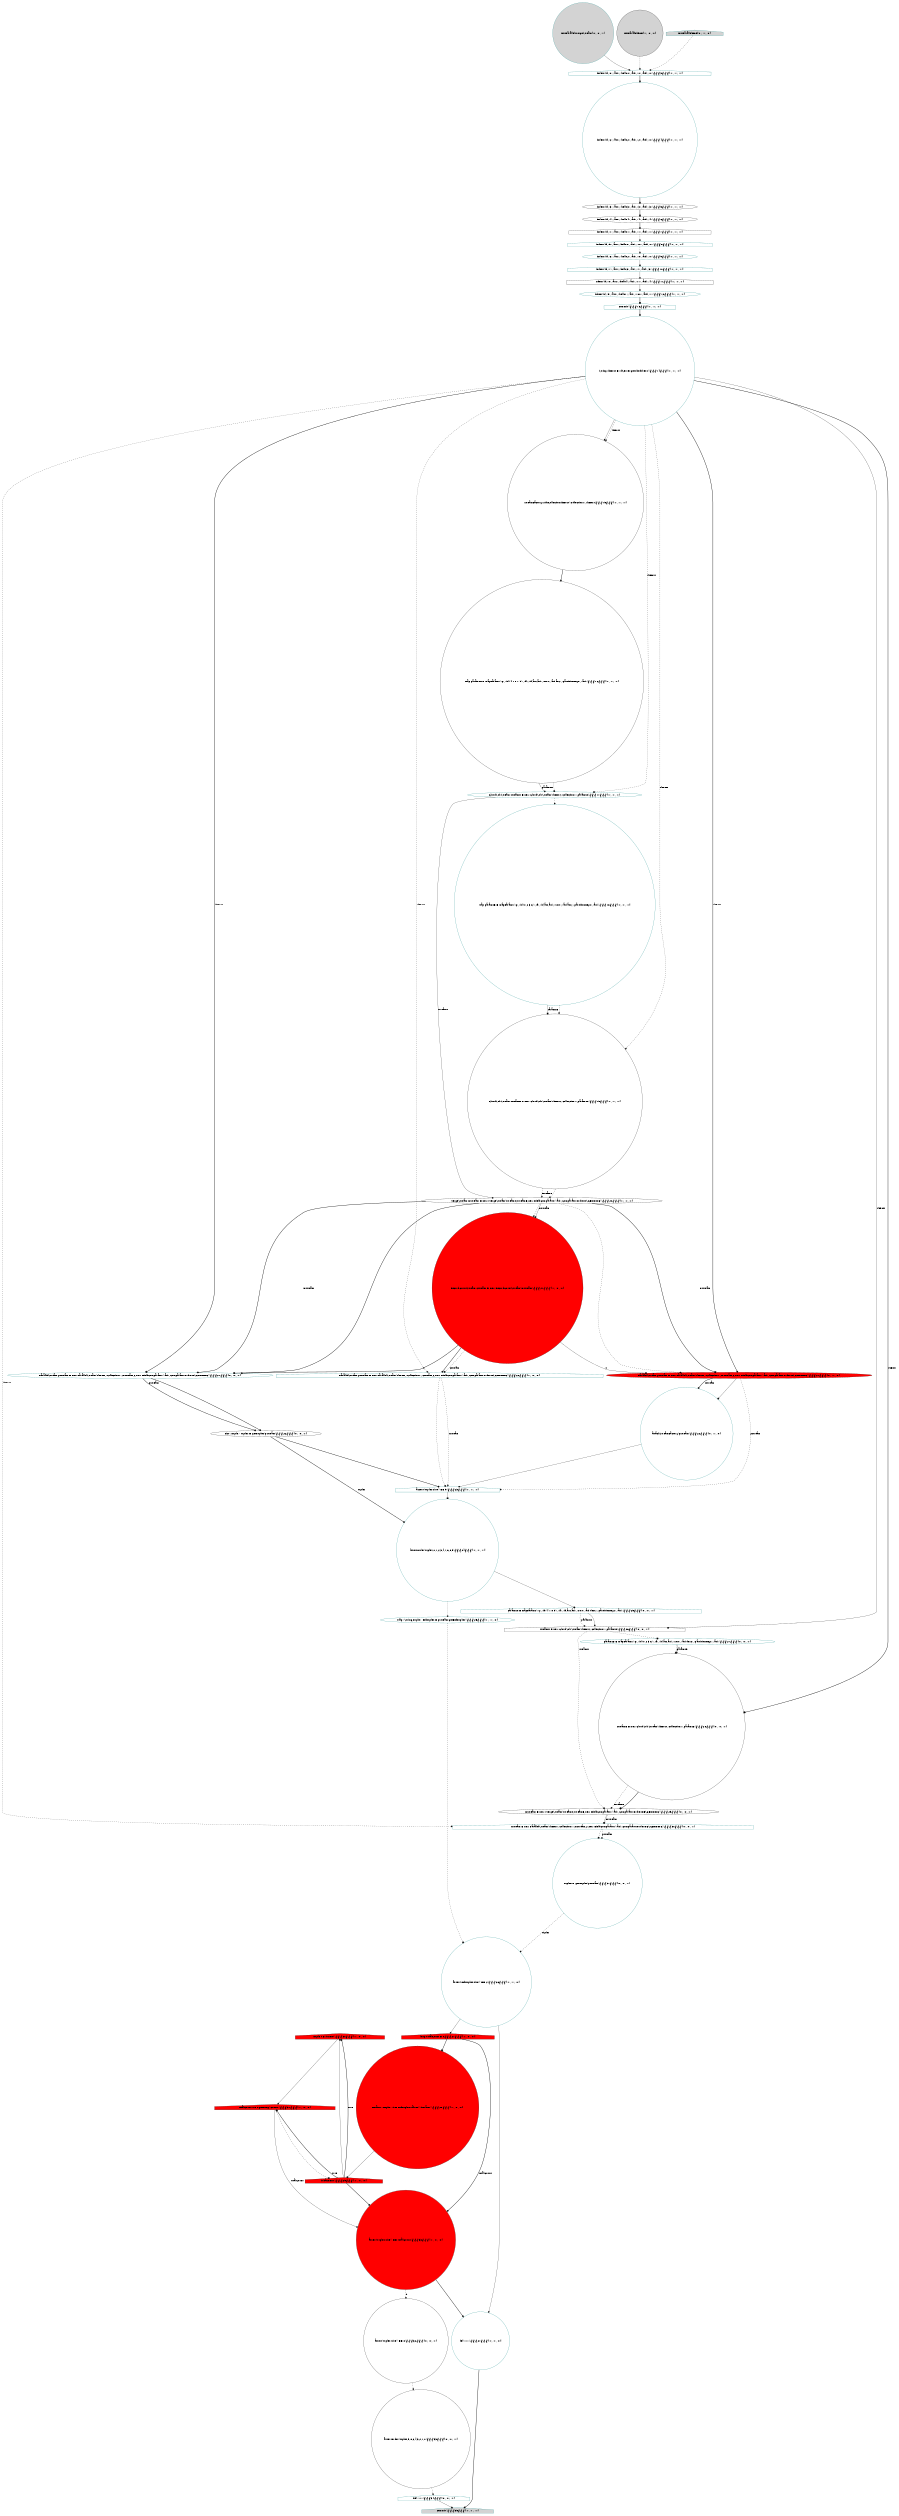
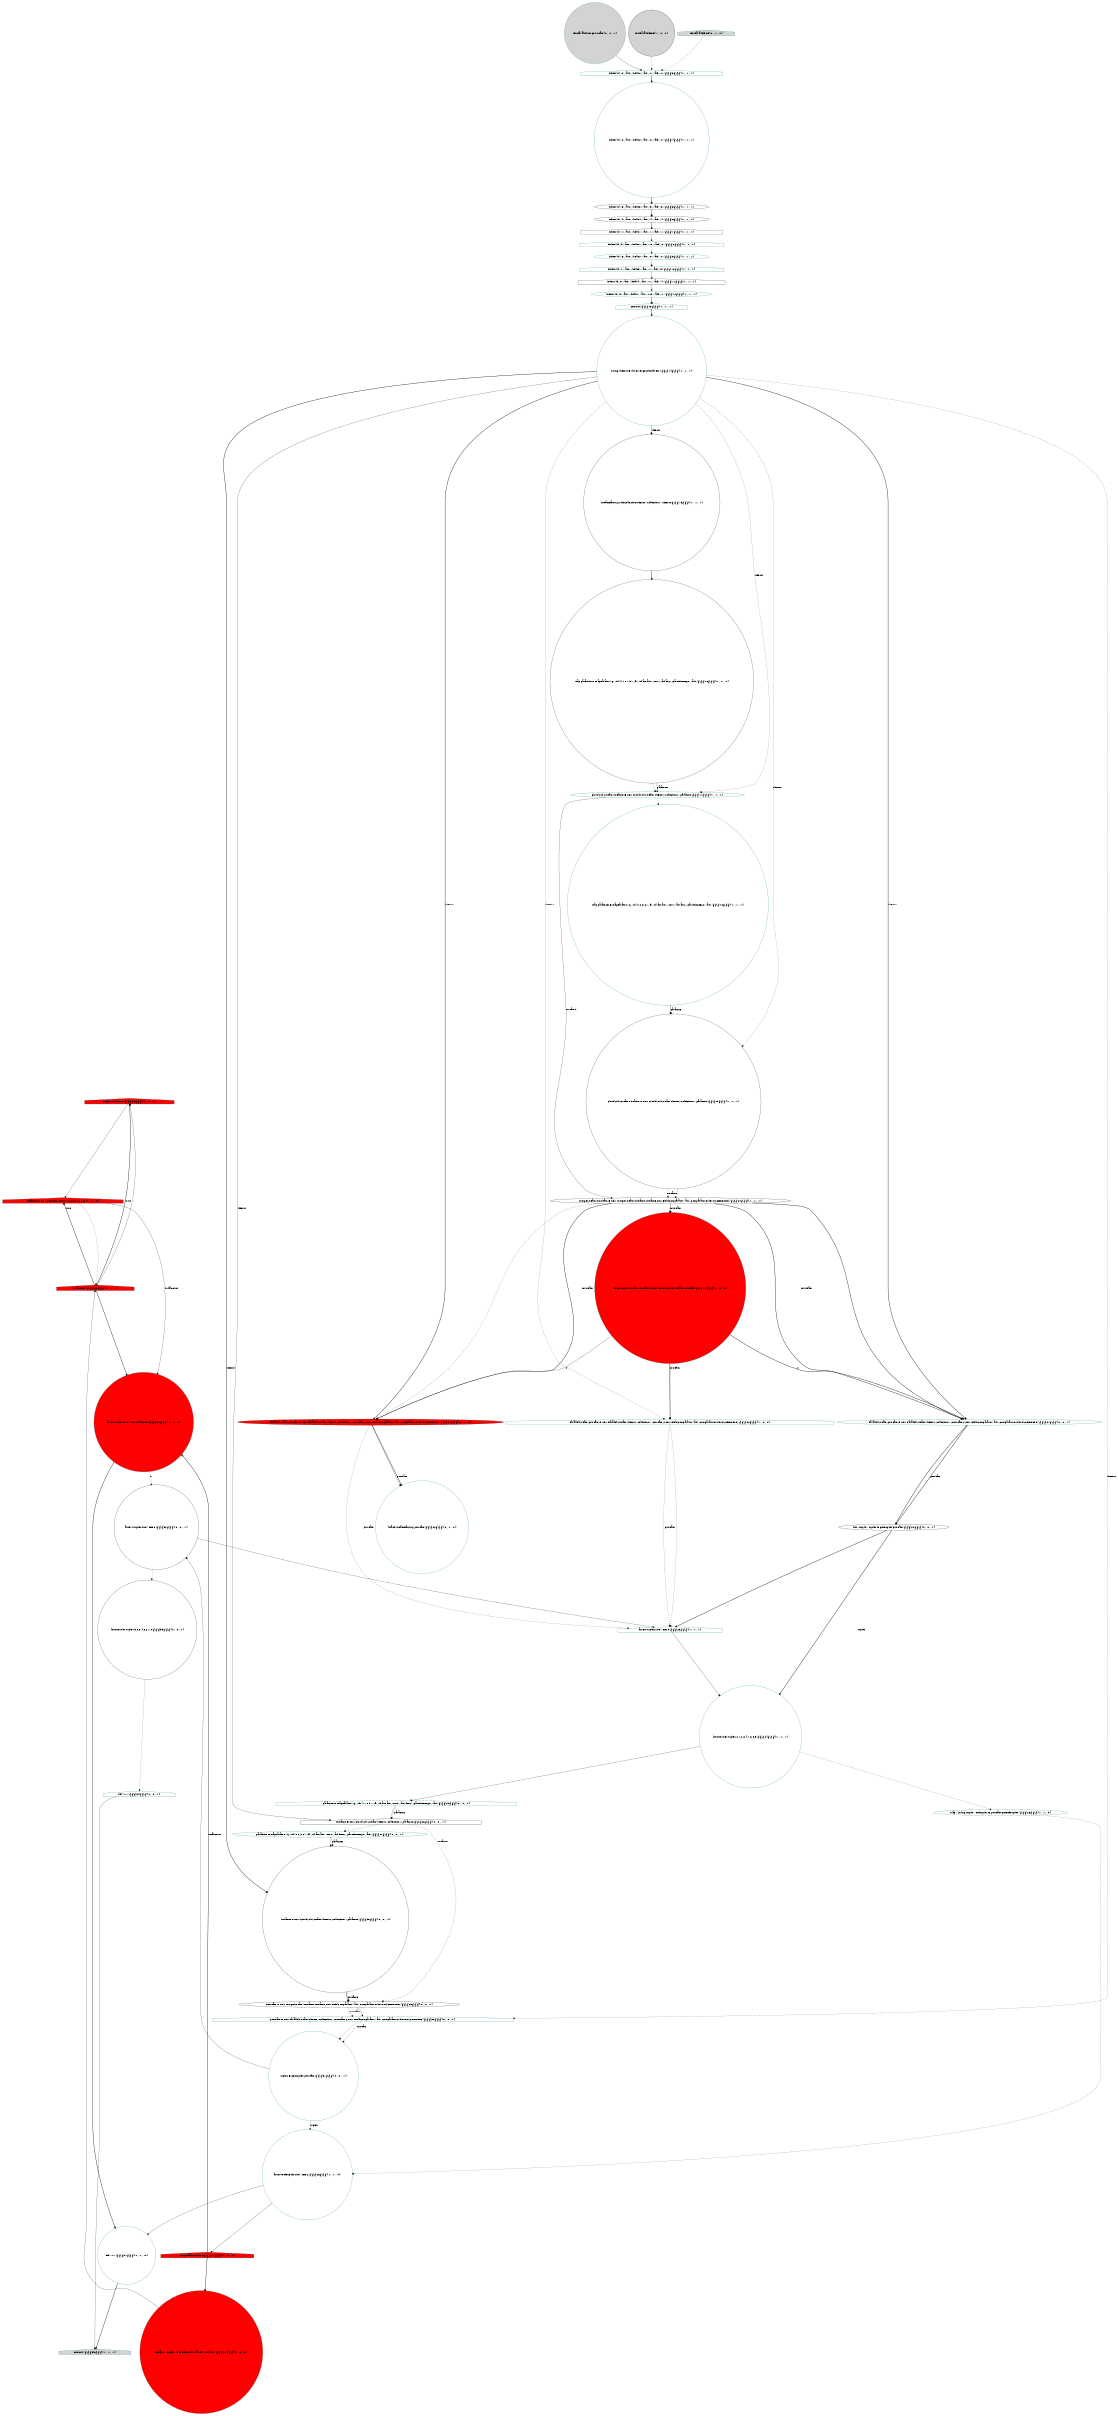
edge "attachStreamFactory(pstream)@@@22@@@['0', '1', '0']" -> "assert(tuples.size() == 9)@@@23@@@['1', '1', '1']": now "assert(tuples.size() == 8)@@@32@@@['0', '0', '1']" -> "assert(tuples.size() == 9)@@@23@@@['1', '1', '1']"
edge "tuples = getTuples(pstream)@@@31@@@['0', '0', '1']" -> "assert(tuples.size() == 8)@@@32@@@['0', '0', '1']": added
